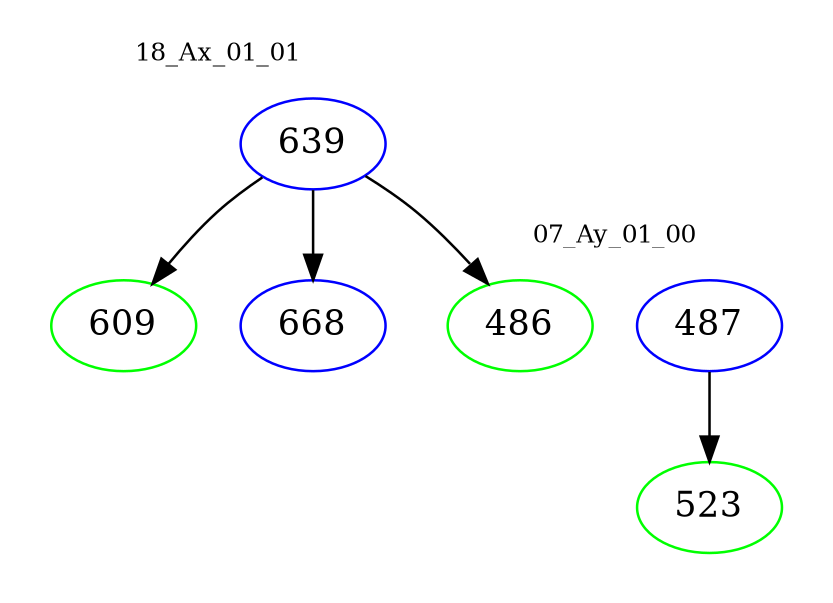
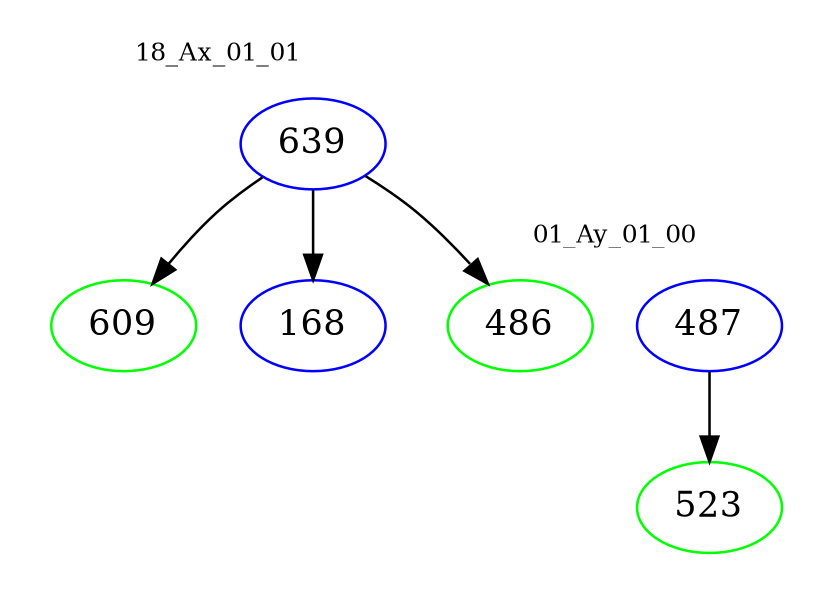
cluster "07_Ay_01_00": label "07_Ay_01_00" -> "01_Ay_01_00"
node "668": label "668" -> "168"
